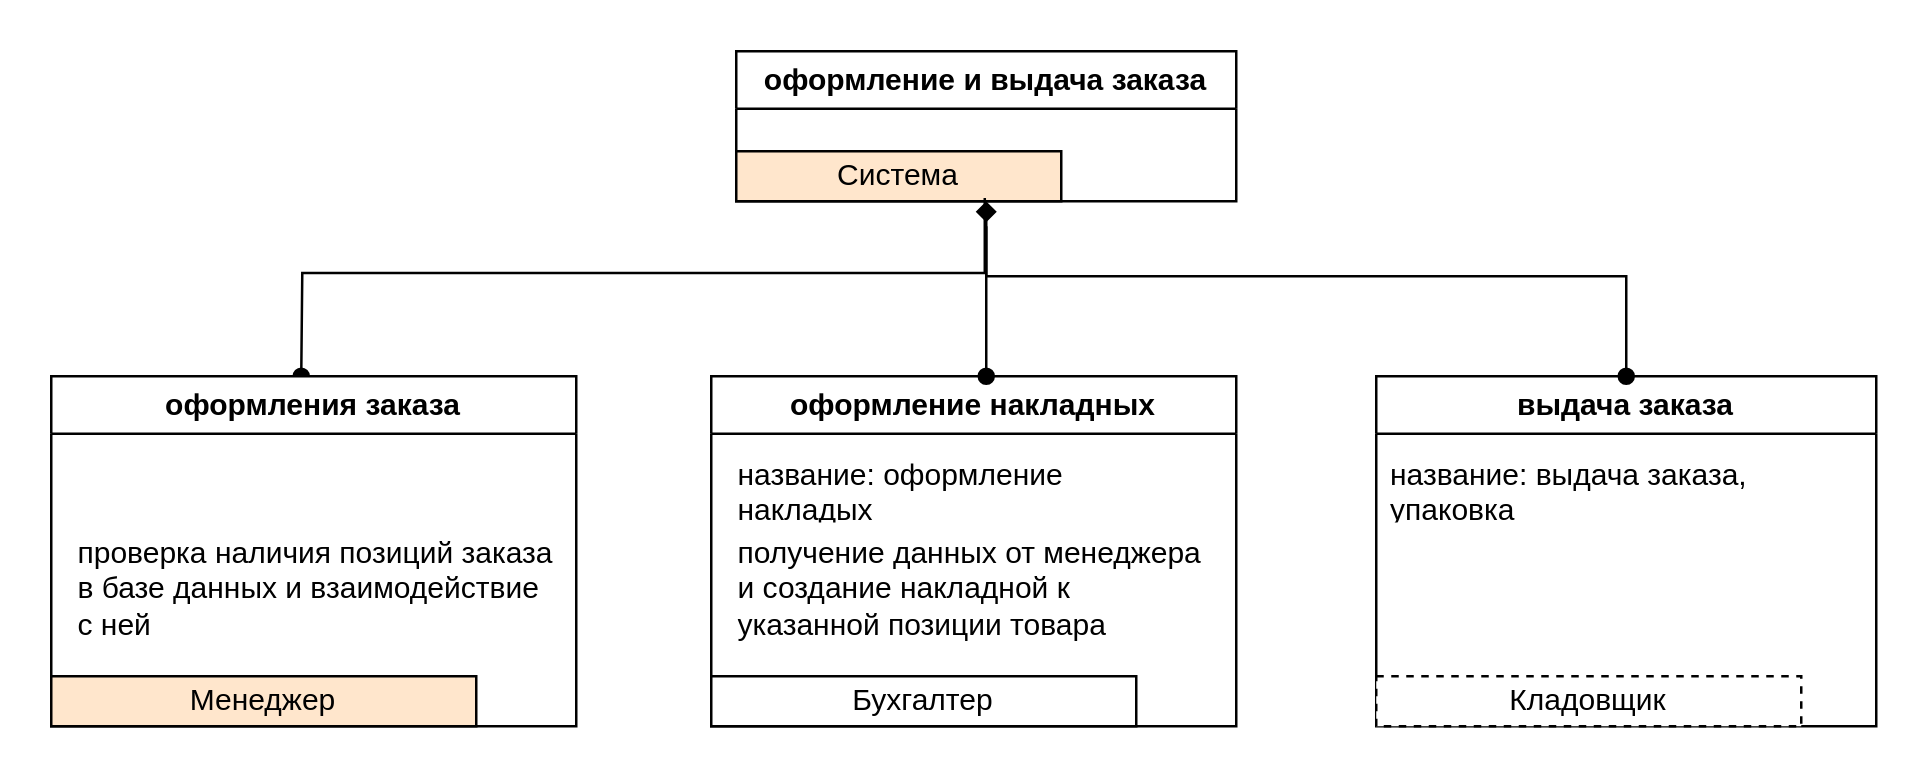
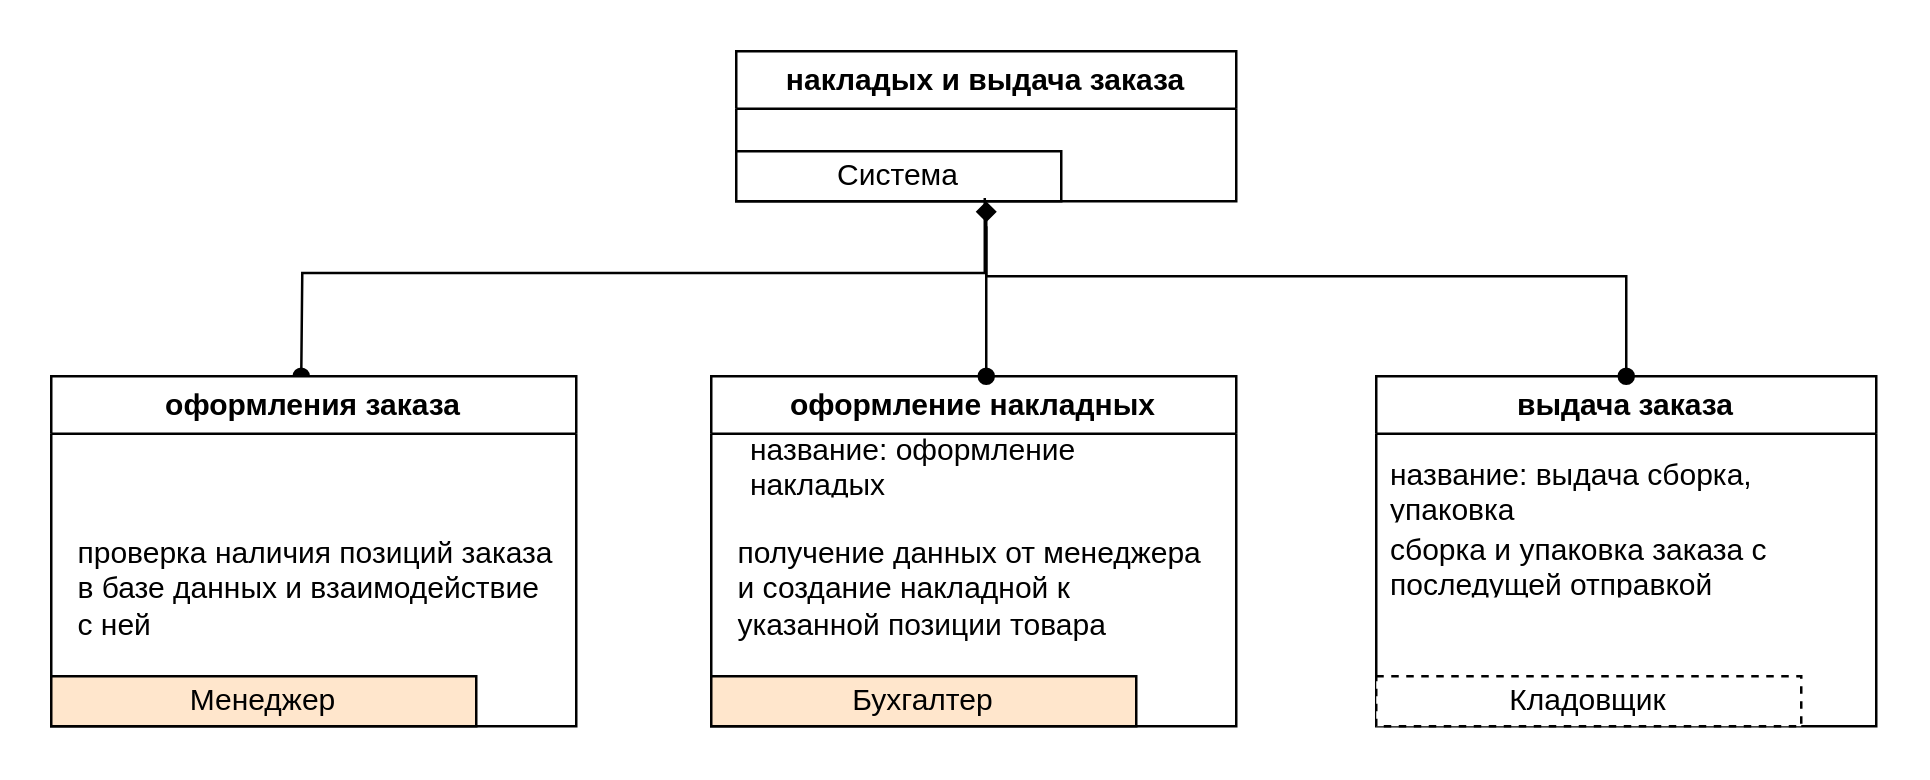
node "оформление и выдача заказа": label "оформление и выдача заказа" -> "накладых и выдача заказа"
node "Система": fillcolor #ffe6cc -> #ffffff
node "название: оформление накладых": moved (961, 489) -> (974, 464)
node "название: выдача заказа, упаковка": label "название: выдача заказа, упаковка" -> "название: выдача сборка, упаковка"
node "сборка и упаковка заказа с последущей отправкой": added
node "Бухгалтер": fillcolor #ffffff -> #ffe6cc
